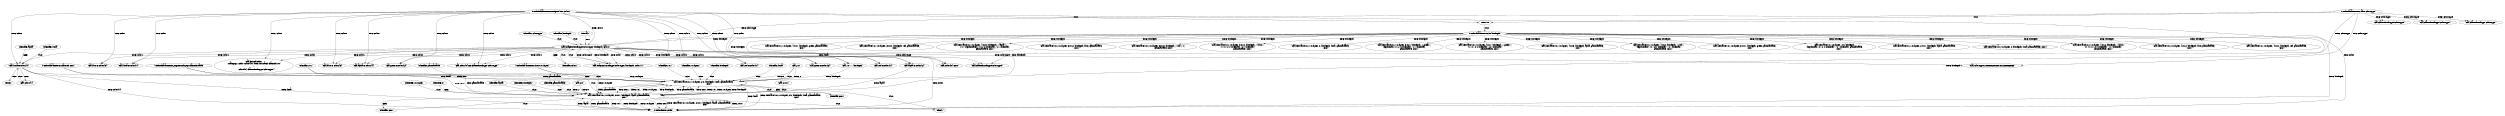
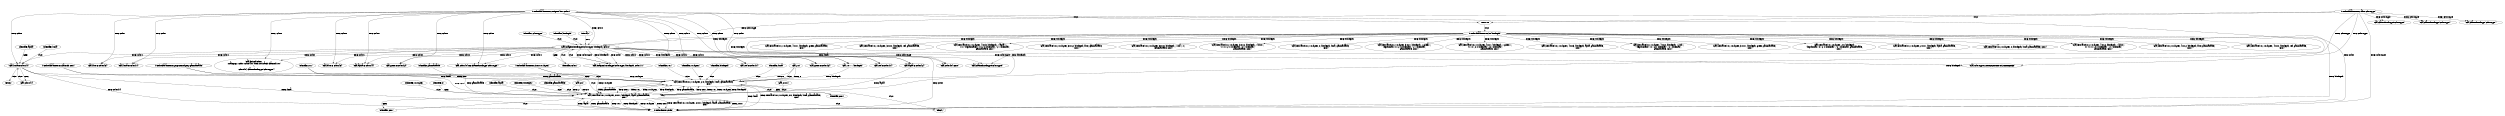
node "(MethodParameterIn,unsigned set *colors)": label "(MethodParameterIn,unsigned set *colors)" -> "(MethodParameterIn,unsigned int *colors)"
node "(MethodParameterIn,png_const_bytep channels_table)": label "(MethodParameterIn,png_const_bytep channels_table)" -> "(MethodParameterIn,png_const_bytep gamma_table)"
edge "(MethodParameterIn,value color_type)" -> "(MethodReturn,RET)": added, label "DDG: color_type"
